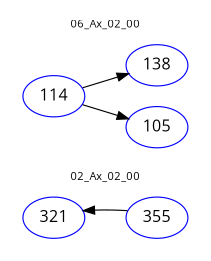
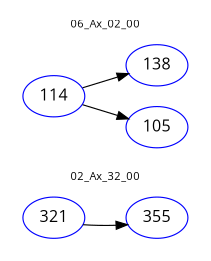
cluster "02_Ax_02_00": label "02_Ax_02_00" -> "02_Ax_32_00"
edge "355" -> "321": reversed
